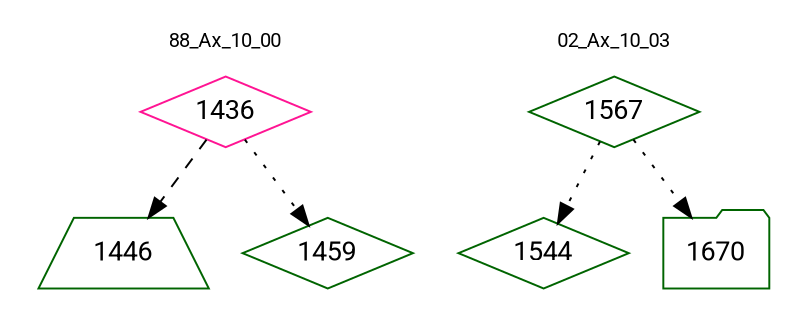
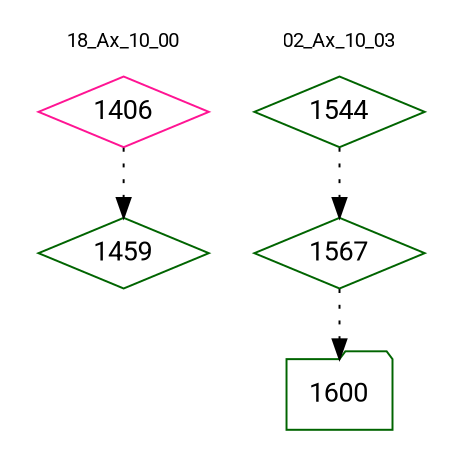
cluster "88_Ax_10_00": label "88_Ax_10_00" -> "18_Ax_10_00"
node "1436": label "1436" -> "1406"
edge "1567" -> "1544": reversed
node "1446": removed
node "1670": label "1670" -> "1600"
